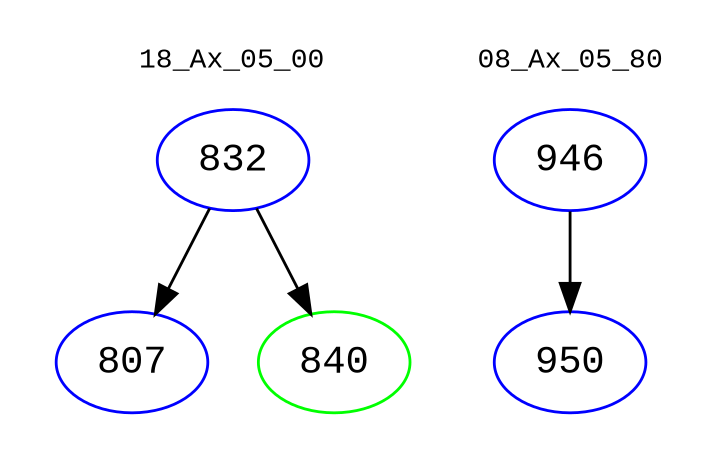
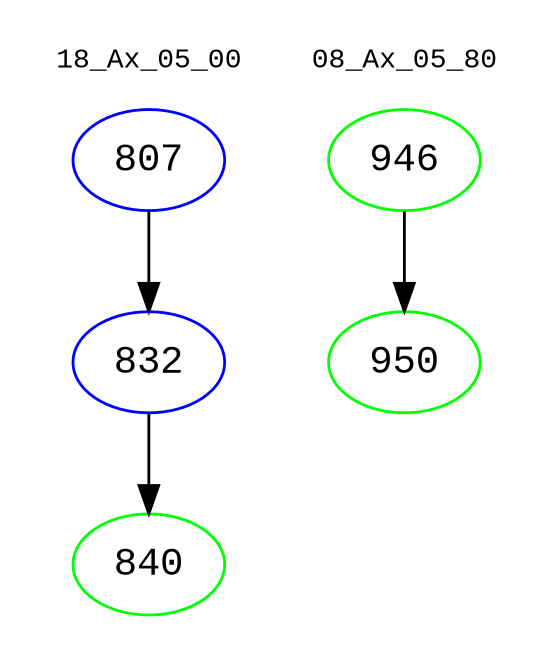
node "946": color blue -> green
edge "832" -> "807": reversed
node "950": color blue -> green
